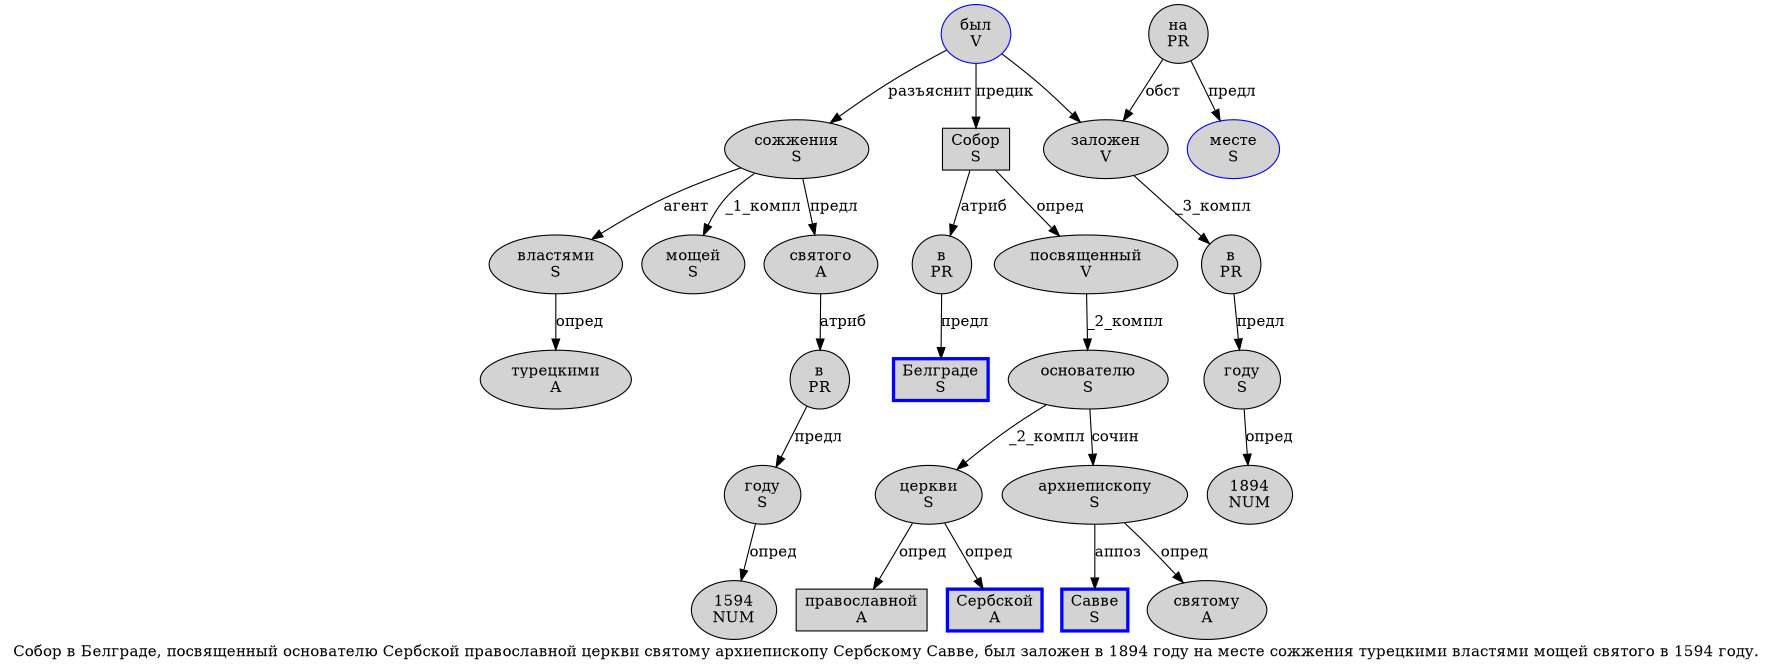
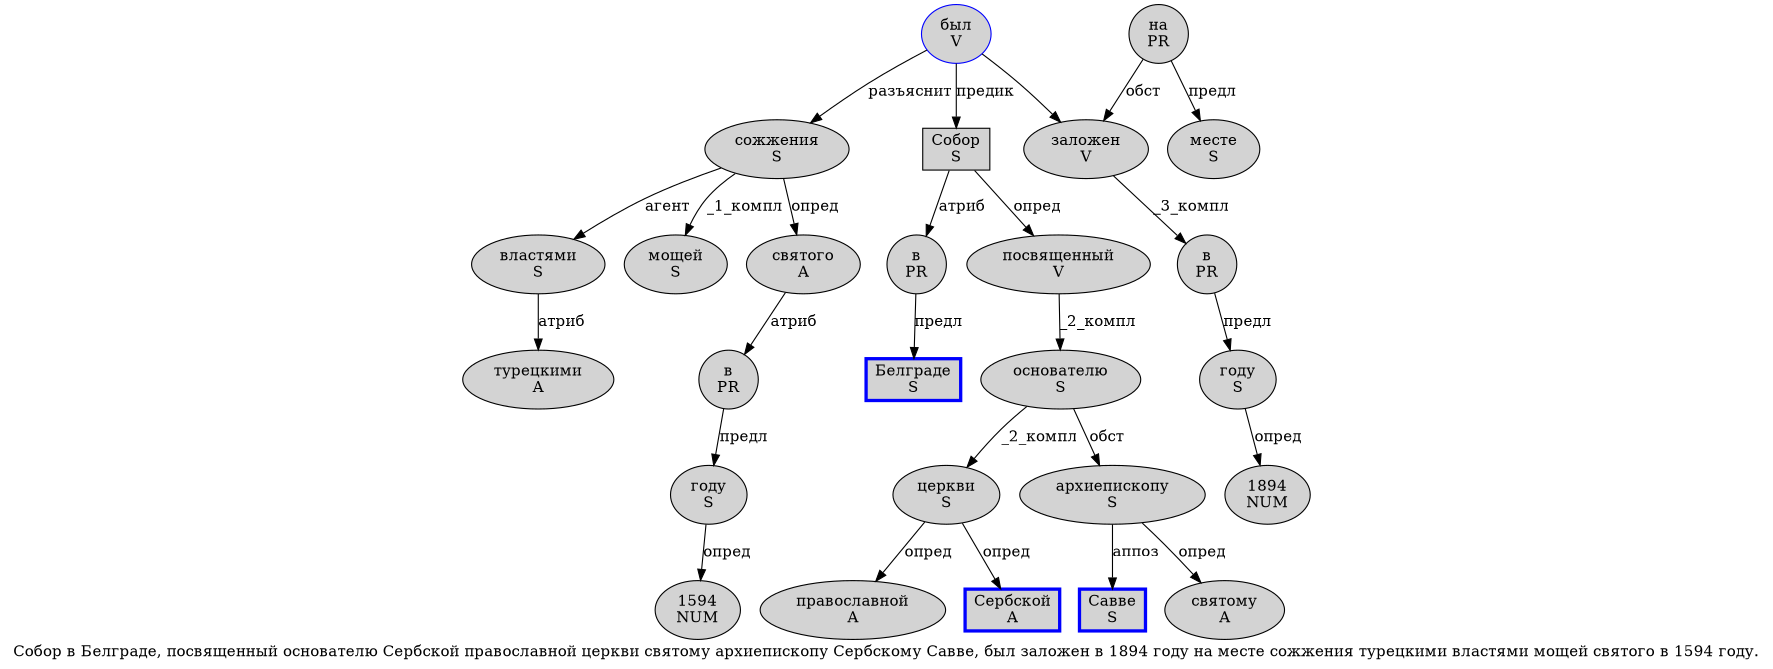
node "месте S": color blue -> black
edge "сожжения S" -> "святого A": label "предл" -> "опред"
edge "властями S" -> "турецкими A": label "опред" -> "атриб"
edge "основателю S" -> "архиепископу S": label "сочин" -> "обст"
node "православной A": shape box -> ellipse
